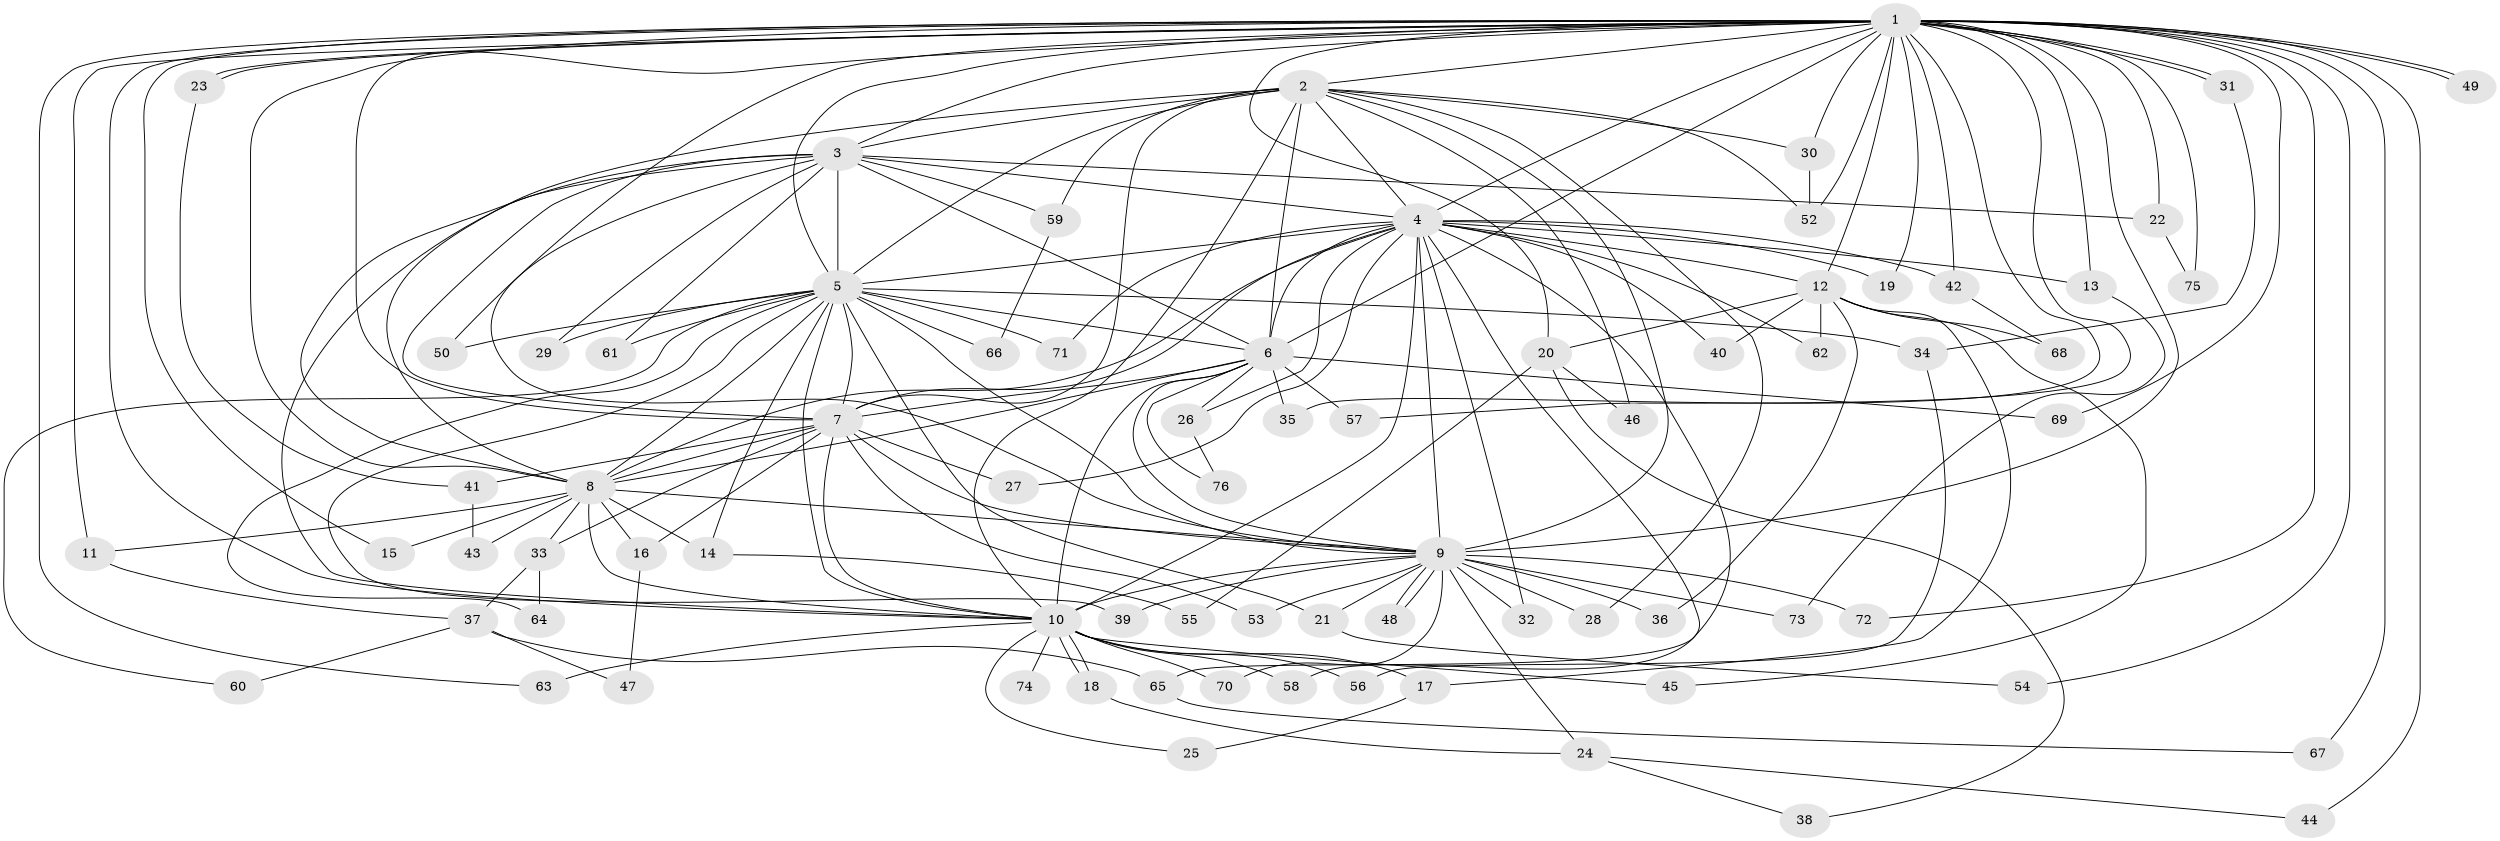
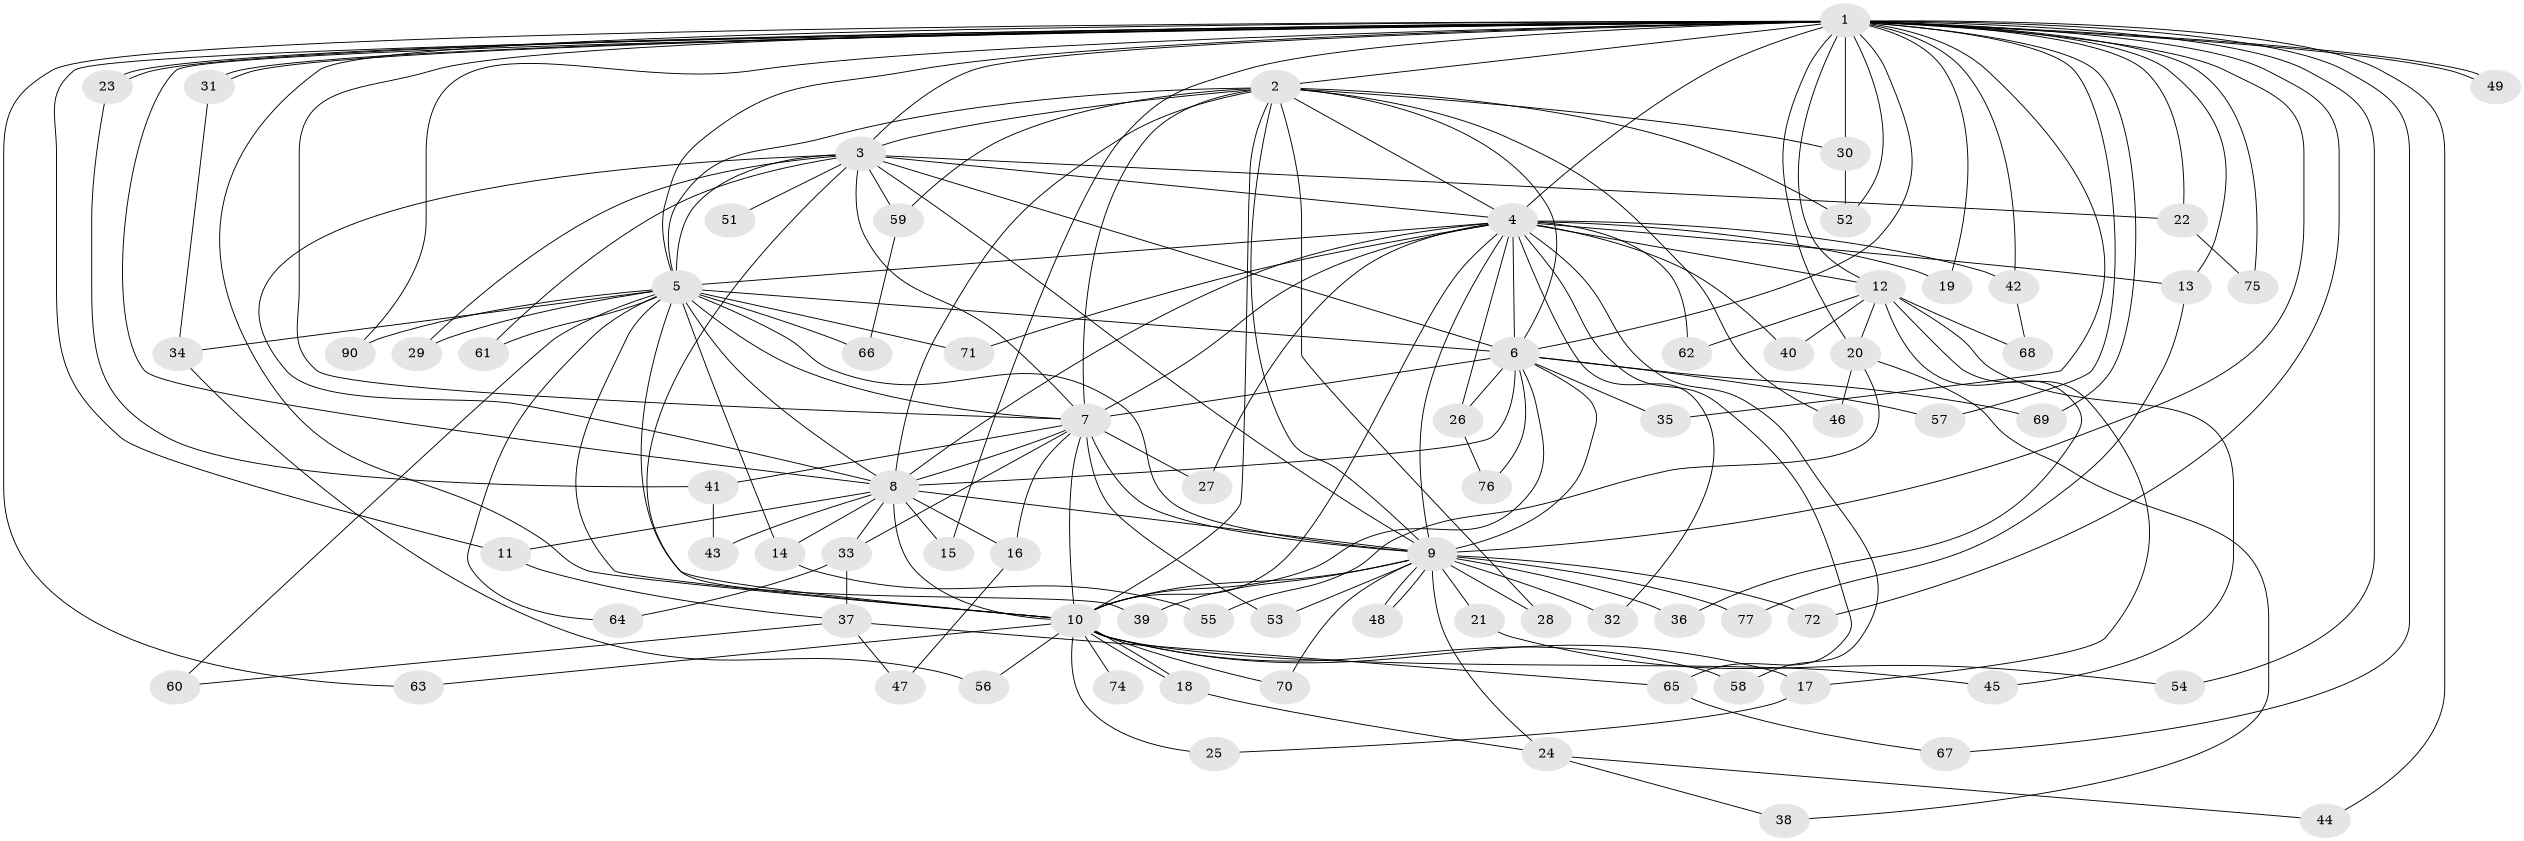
node "51": added
node "50": label "50" -> "90"
edge "5" -- "21": removed
node "73": label "73" -> "77"
